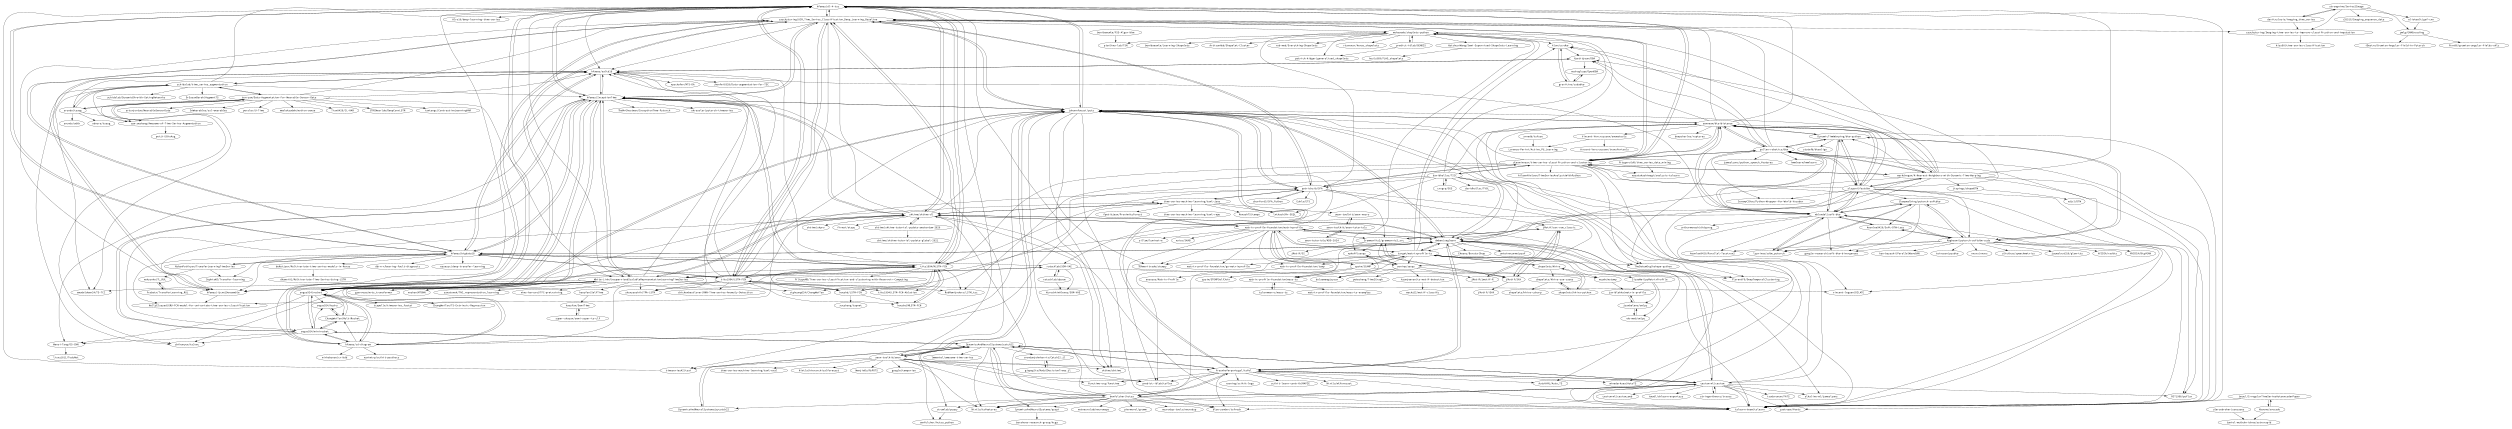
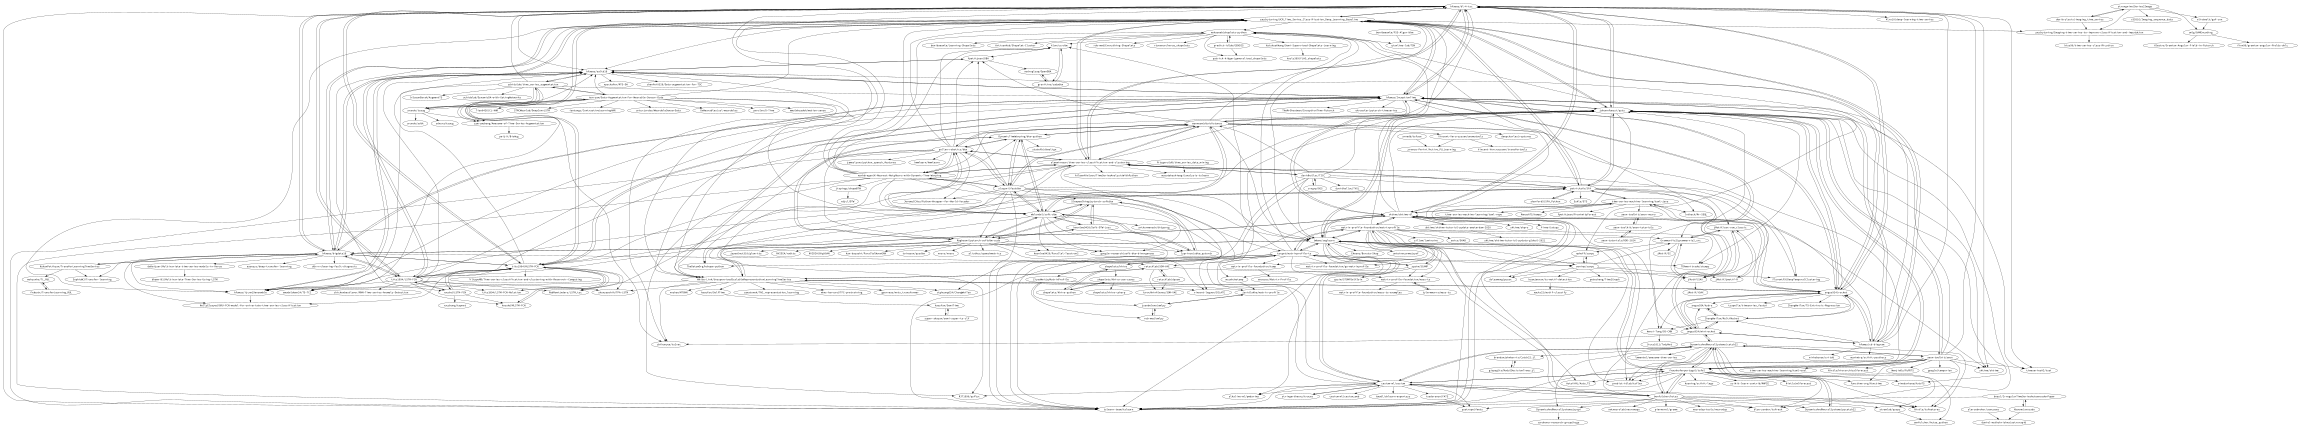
edge "timeseriesAI/tsai" -> "hfawaz/dl-4-tsc": reversed
edge "markdregan/K-Nearest-Neighbors-with-Dynamic-Time-Warping" -> "wannesm/dtaidistance": removed
edge "patrickzib/SFA" -> "hfawaz/ijcnn19ensemble": added
edge "davidhallac/TICC" -> "TheDatumOrg/kshape-python": removed
edge "keonlee9420/Soft-DTW-Loss" -> "Sleepwalking/pytorch-softdtw": added
edge "angus924/minirocket" -> "Wensi-Tang/OS-CNN": now "ChangWeiTan/MultiRocket" -> "Wensi-Tang/OS-CNN"
node "alkaline-ml/jameslyons": label "alkaline-ml/jameslyons" -> "alkaline-ml/pmdarima"
